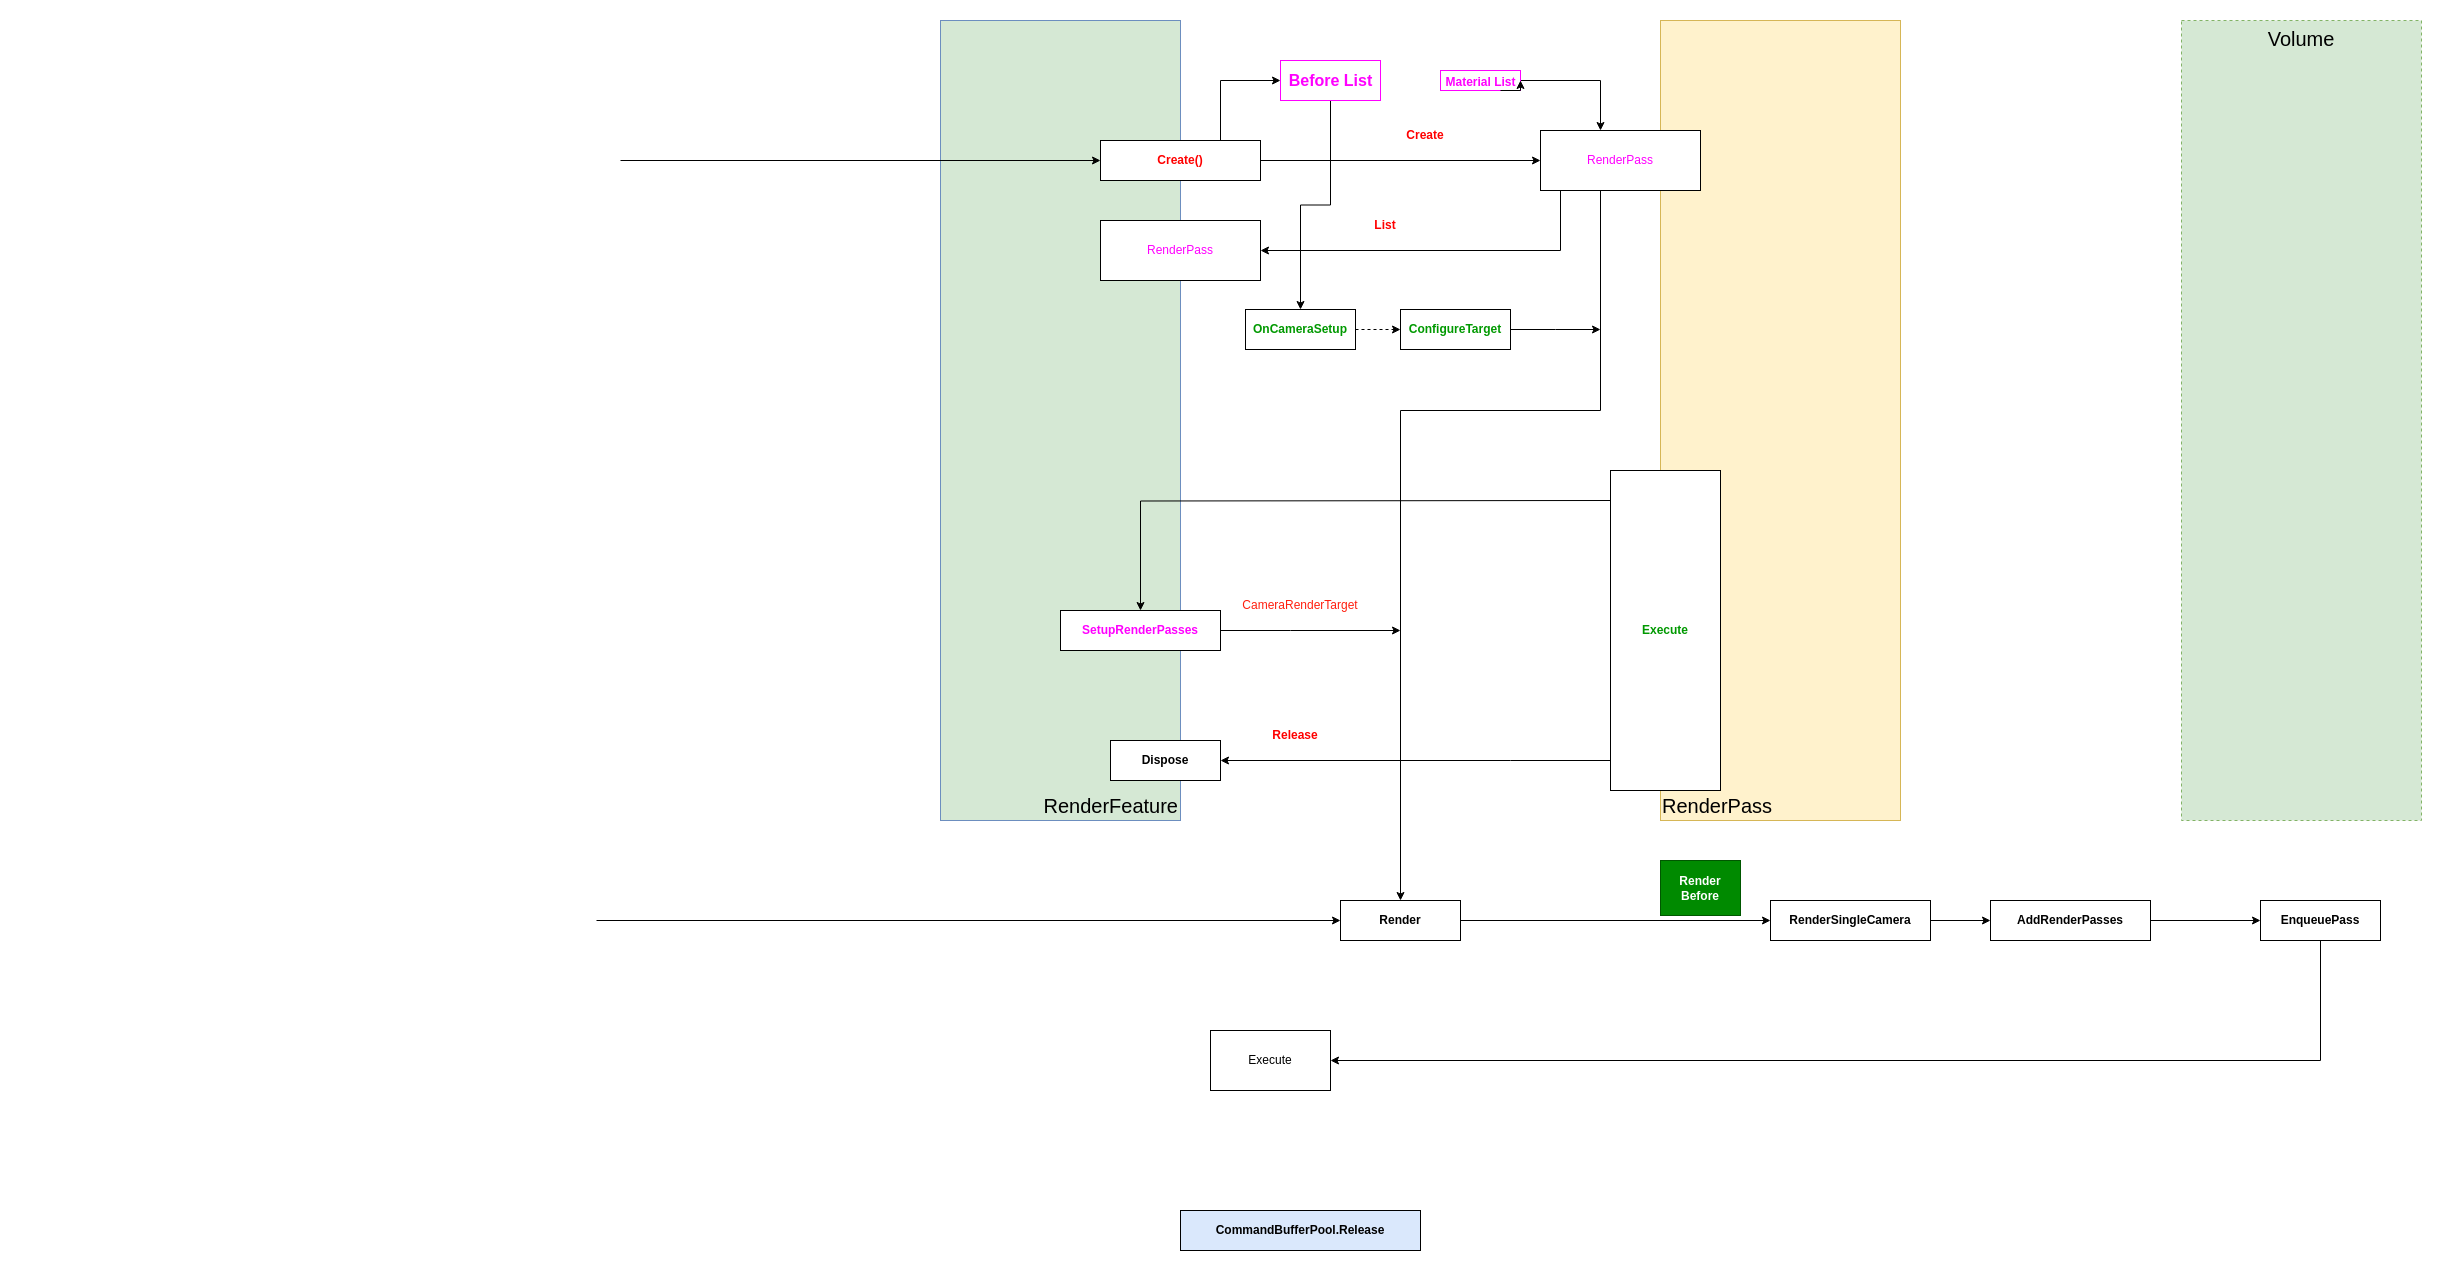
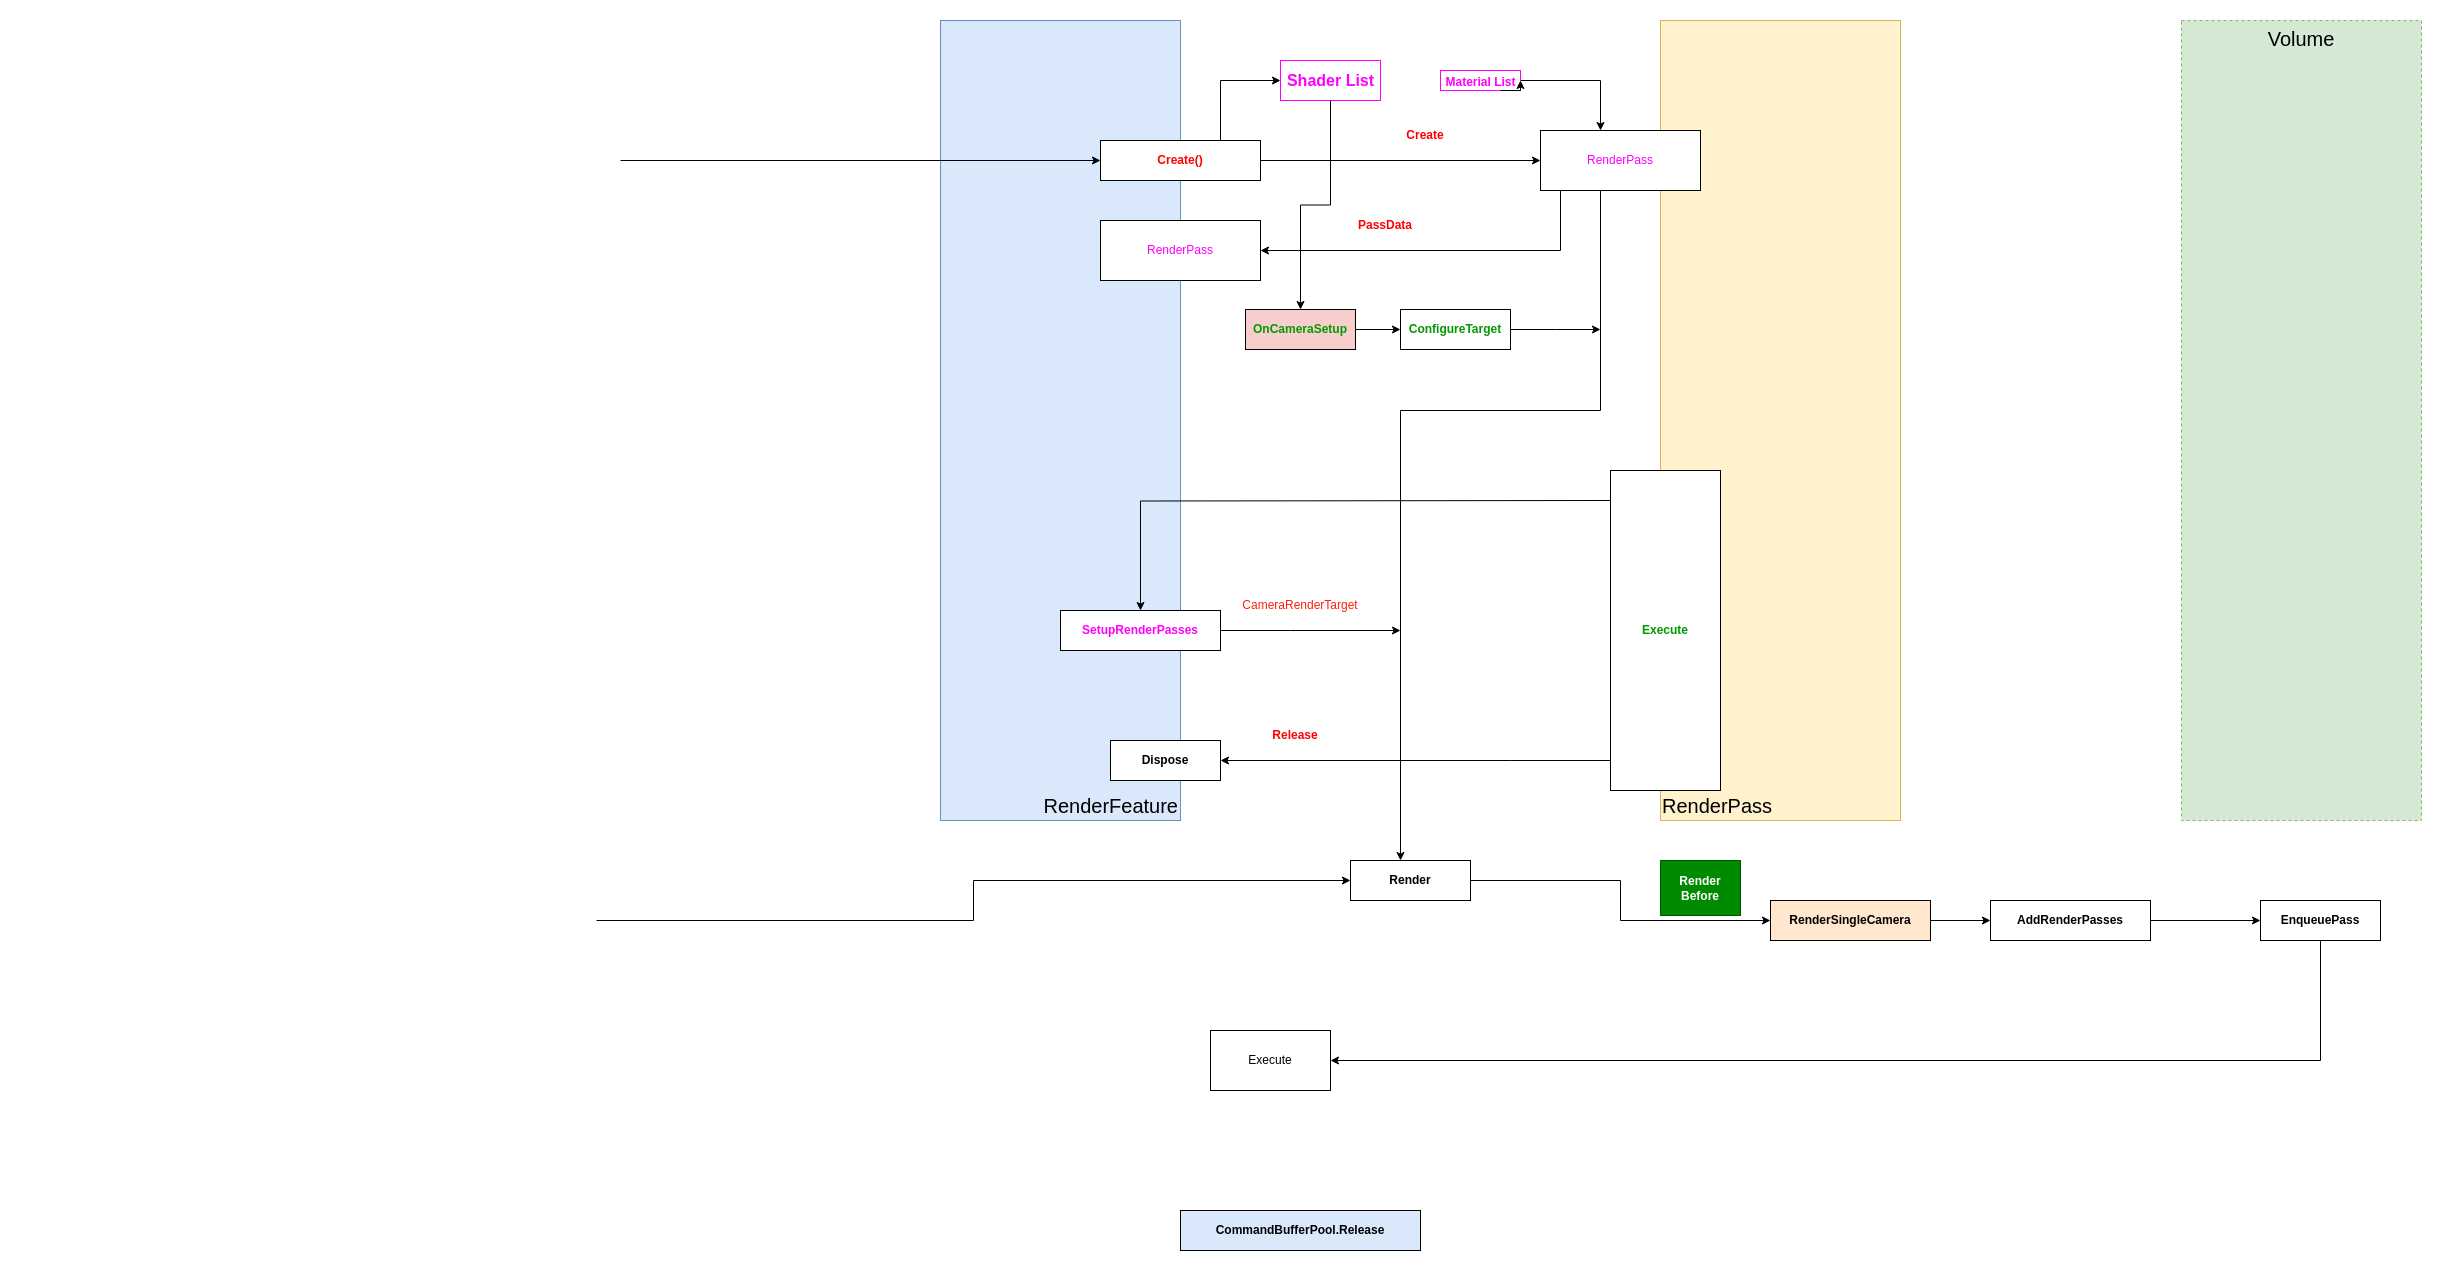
node "Before List": label "Before List" -> "Shader List"
node "List": label "List" -> "PassData"
node "OnCameraSetup": fillcolor #ffffff -> #f8cecc
edge "OnCameraSetup" -> "ConfigureTarget": style dashed -> solid
node "RenderFeature": fillcolor #d5e8d4 -> #dae8fc
node "Render": moved (1401, 921) -> (1411, 881)
node "RenderSingleCamera": fillcolor #ffffff -> #ffe6cc
